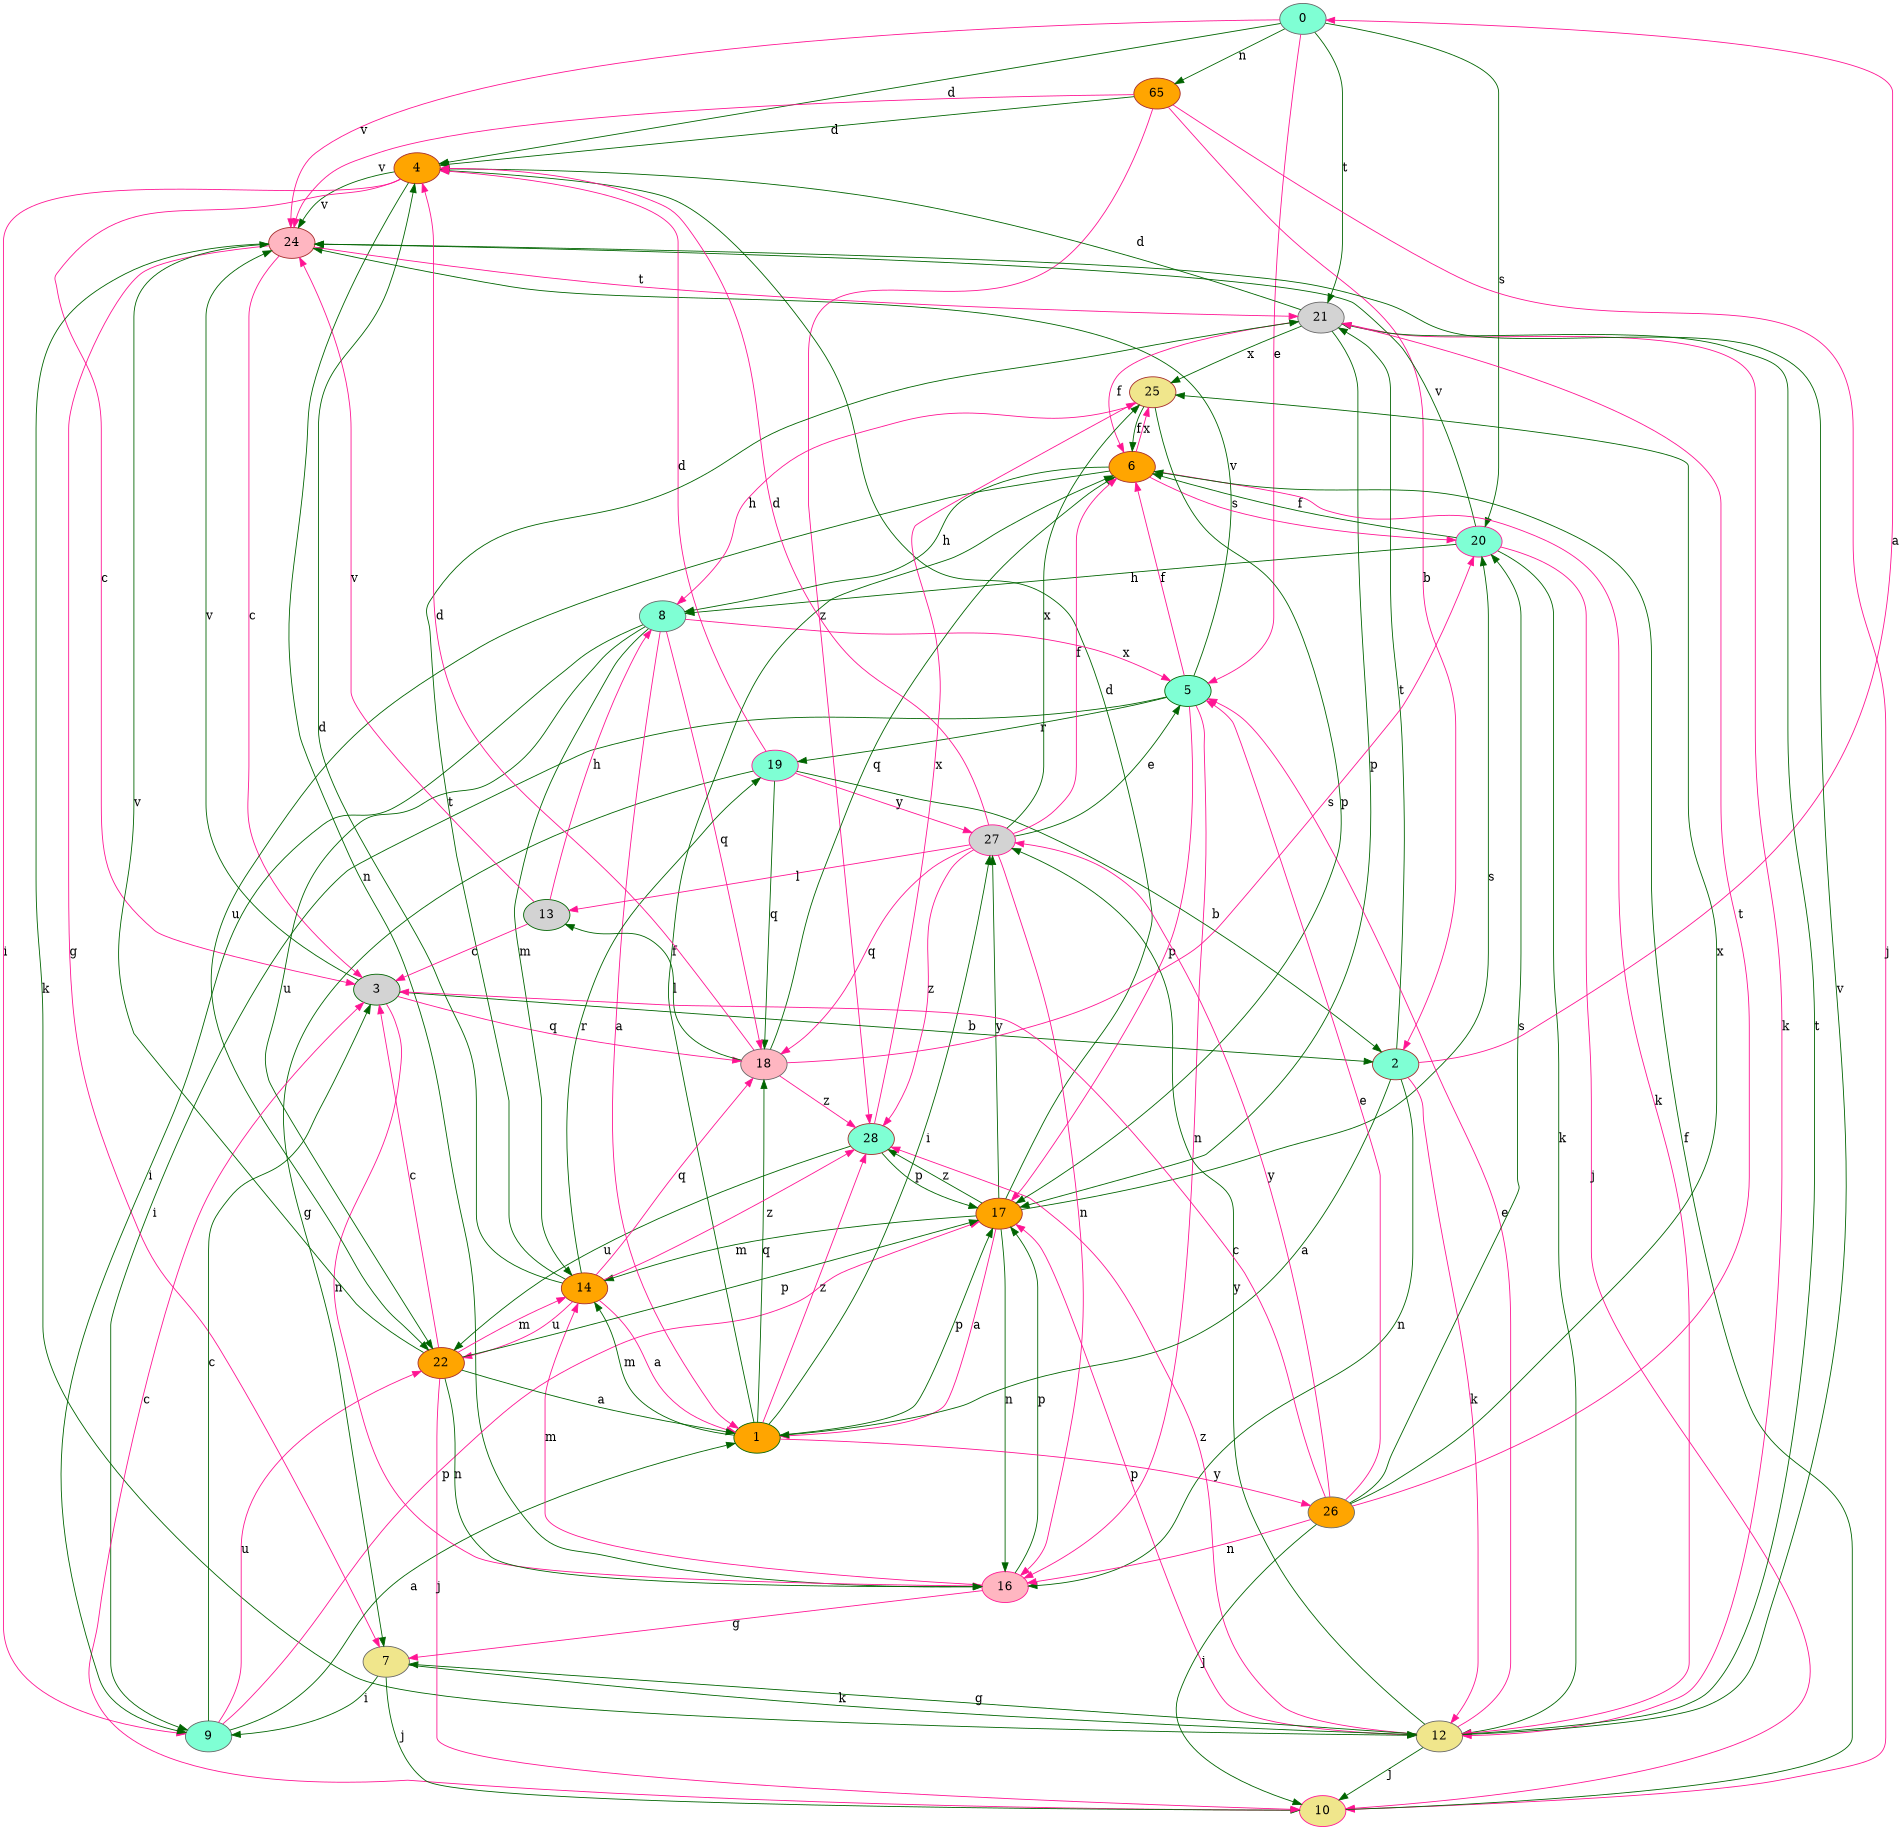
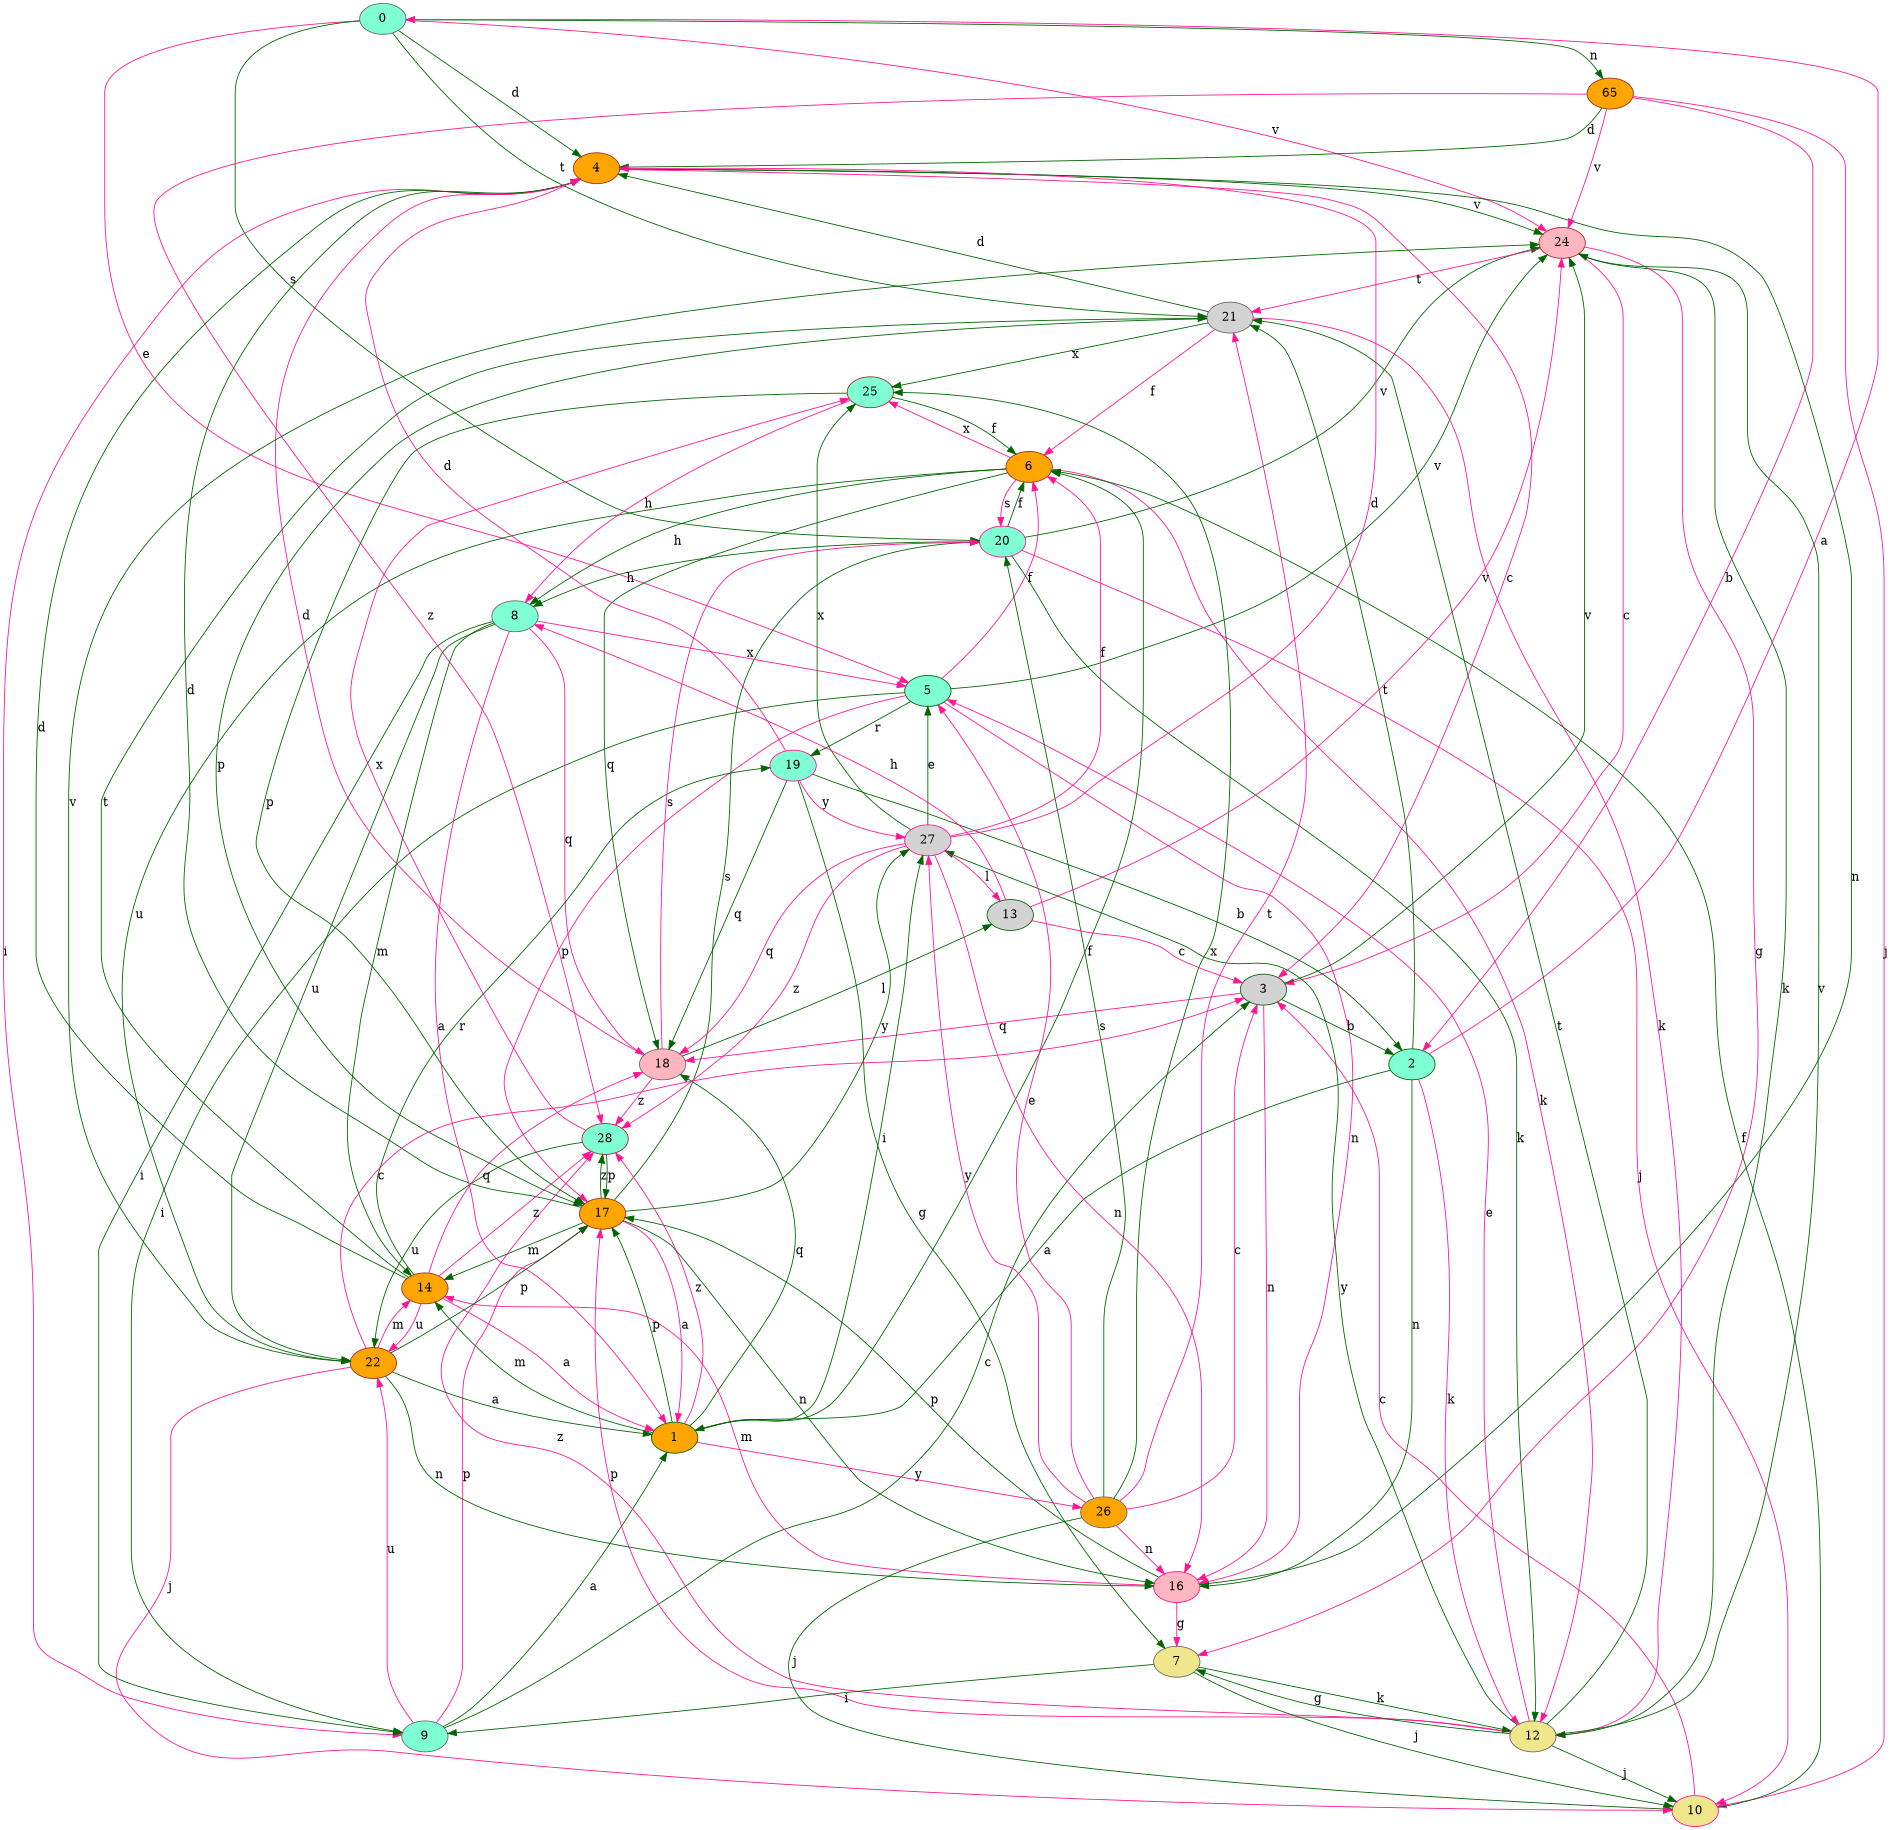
node "25": fillcolor khaki -> aquamarine
edge "18" -> "6": reversed
node "2": color brown -> darkgreen
